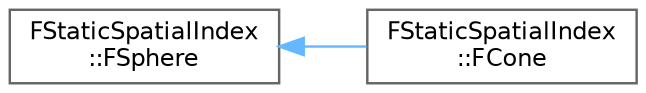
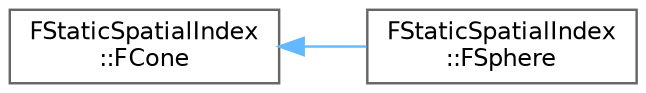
edge "FStaticSpatialIndex ::FCone" -> "FStaticSpatialIndex ::FSphere": reversed
